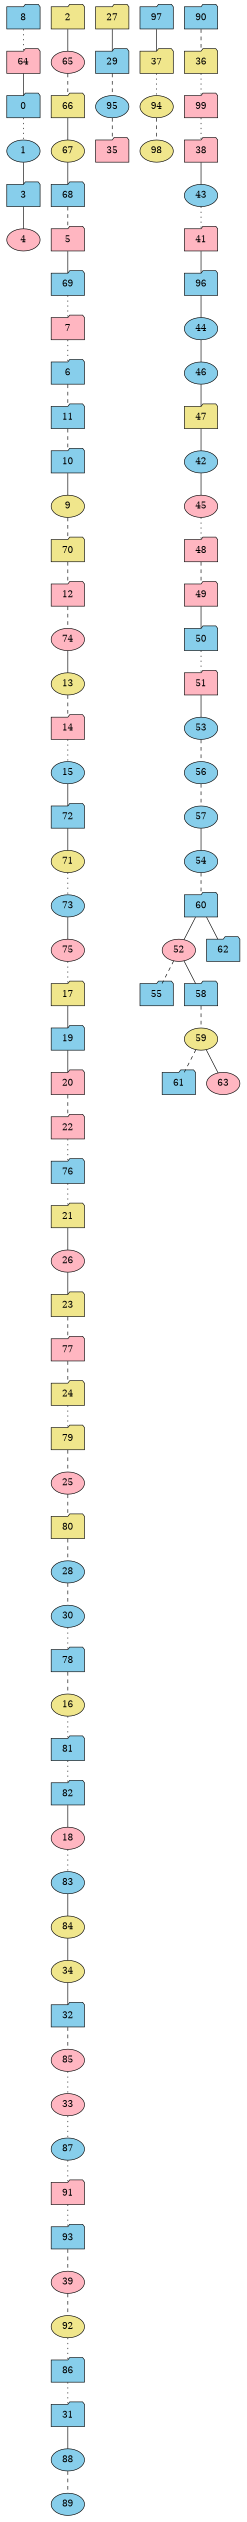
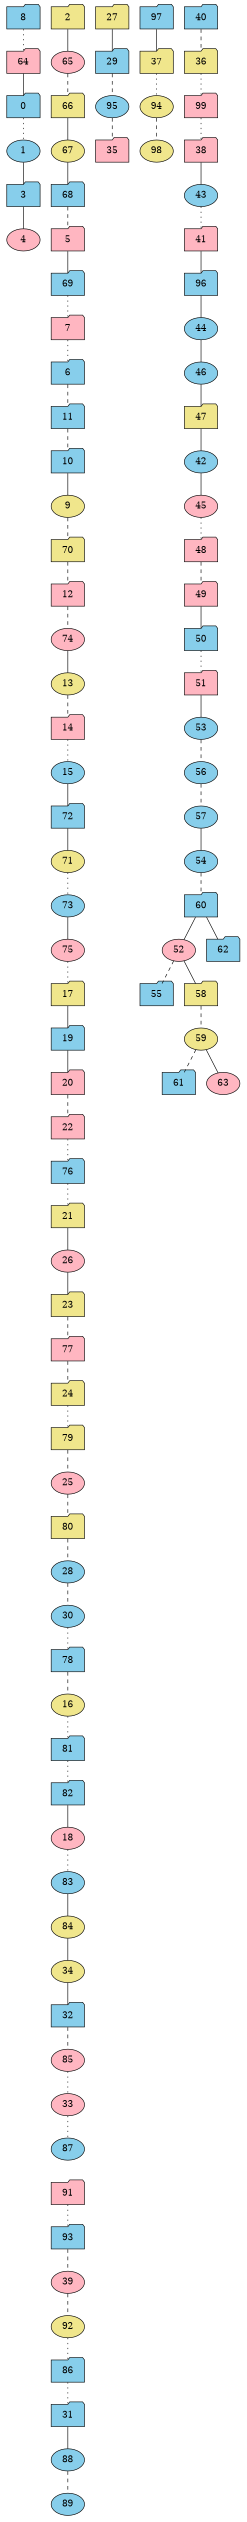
node "90": label "90" -> "40"
node "58": fillcolor skyblue -> khaki
edge "87" -- "91": removed
